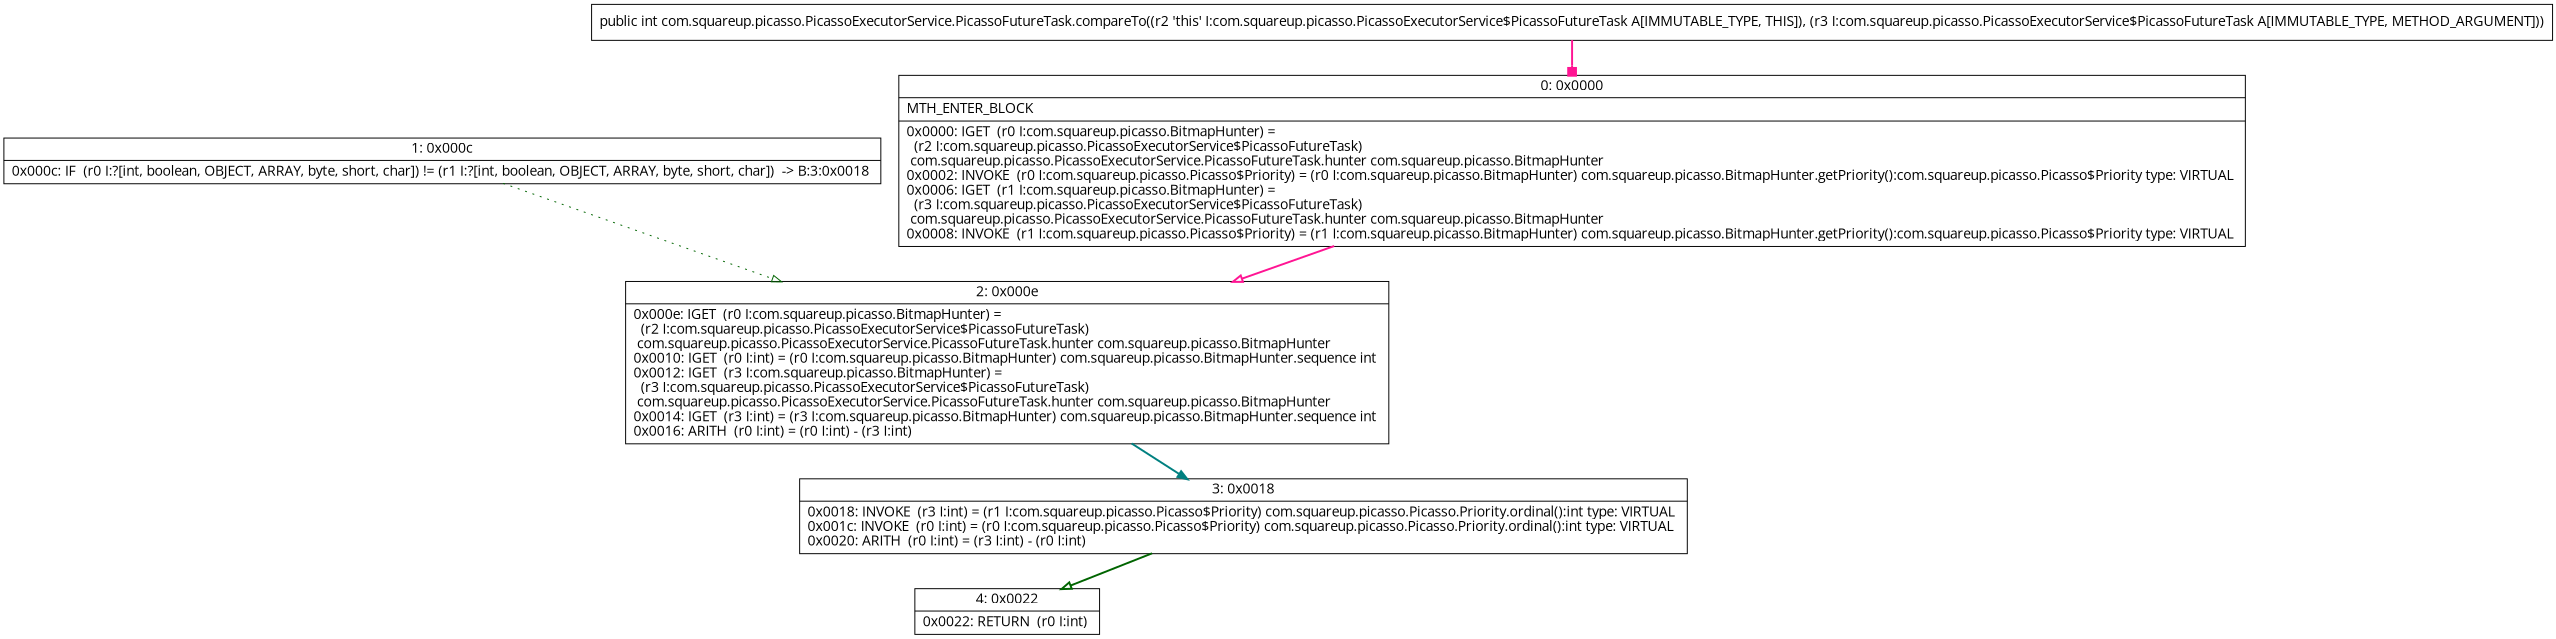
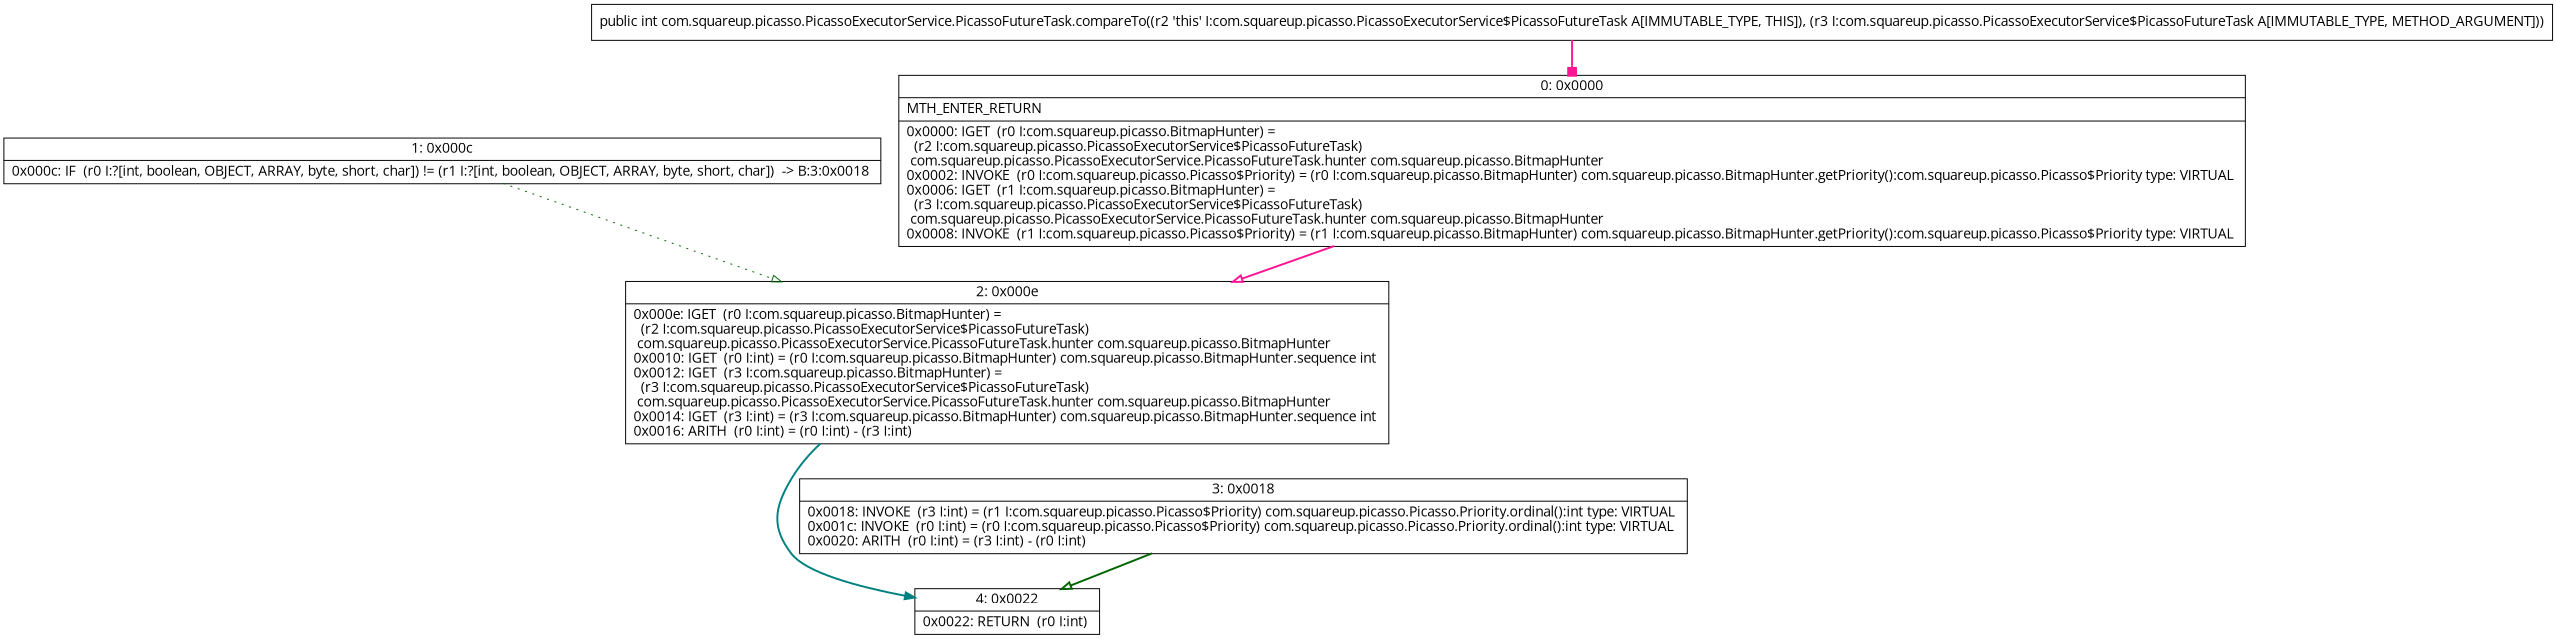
node "0: 0x0000": text "MTH_ENTER_BLOCK" -> "MTH_ENTER_RETURN"
edge "2: 0x000e" -> "3: 0x0018": now "2: 0x000e" -> "4: 0x0022"
